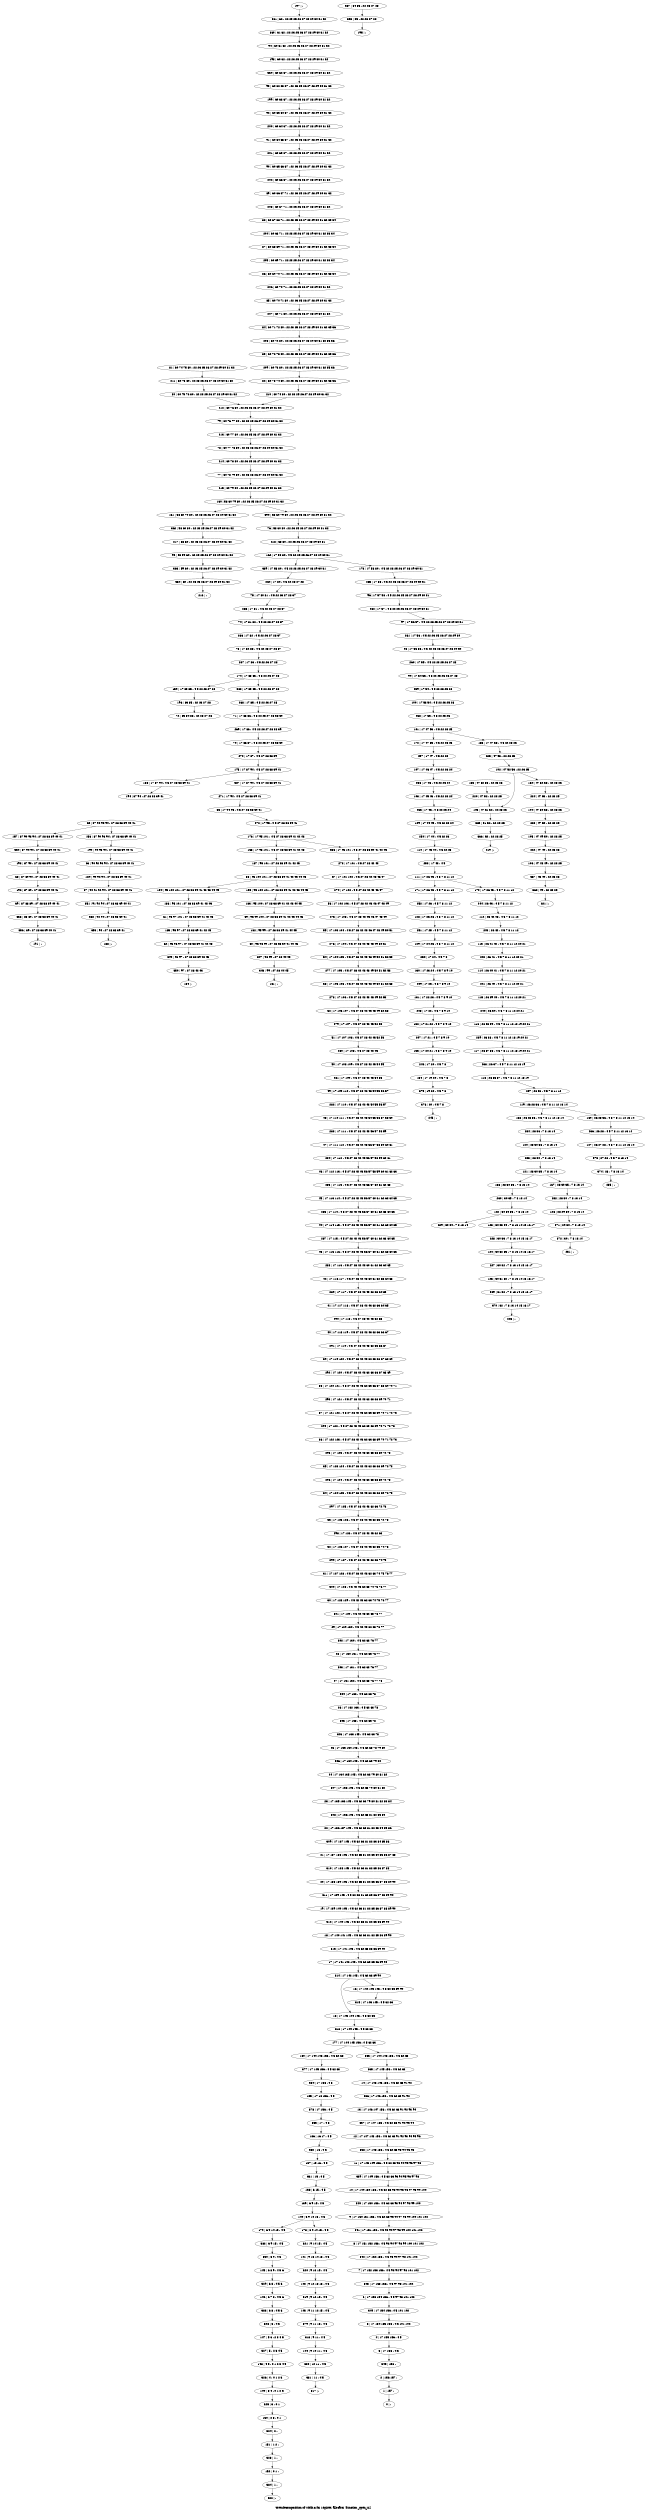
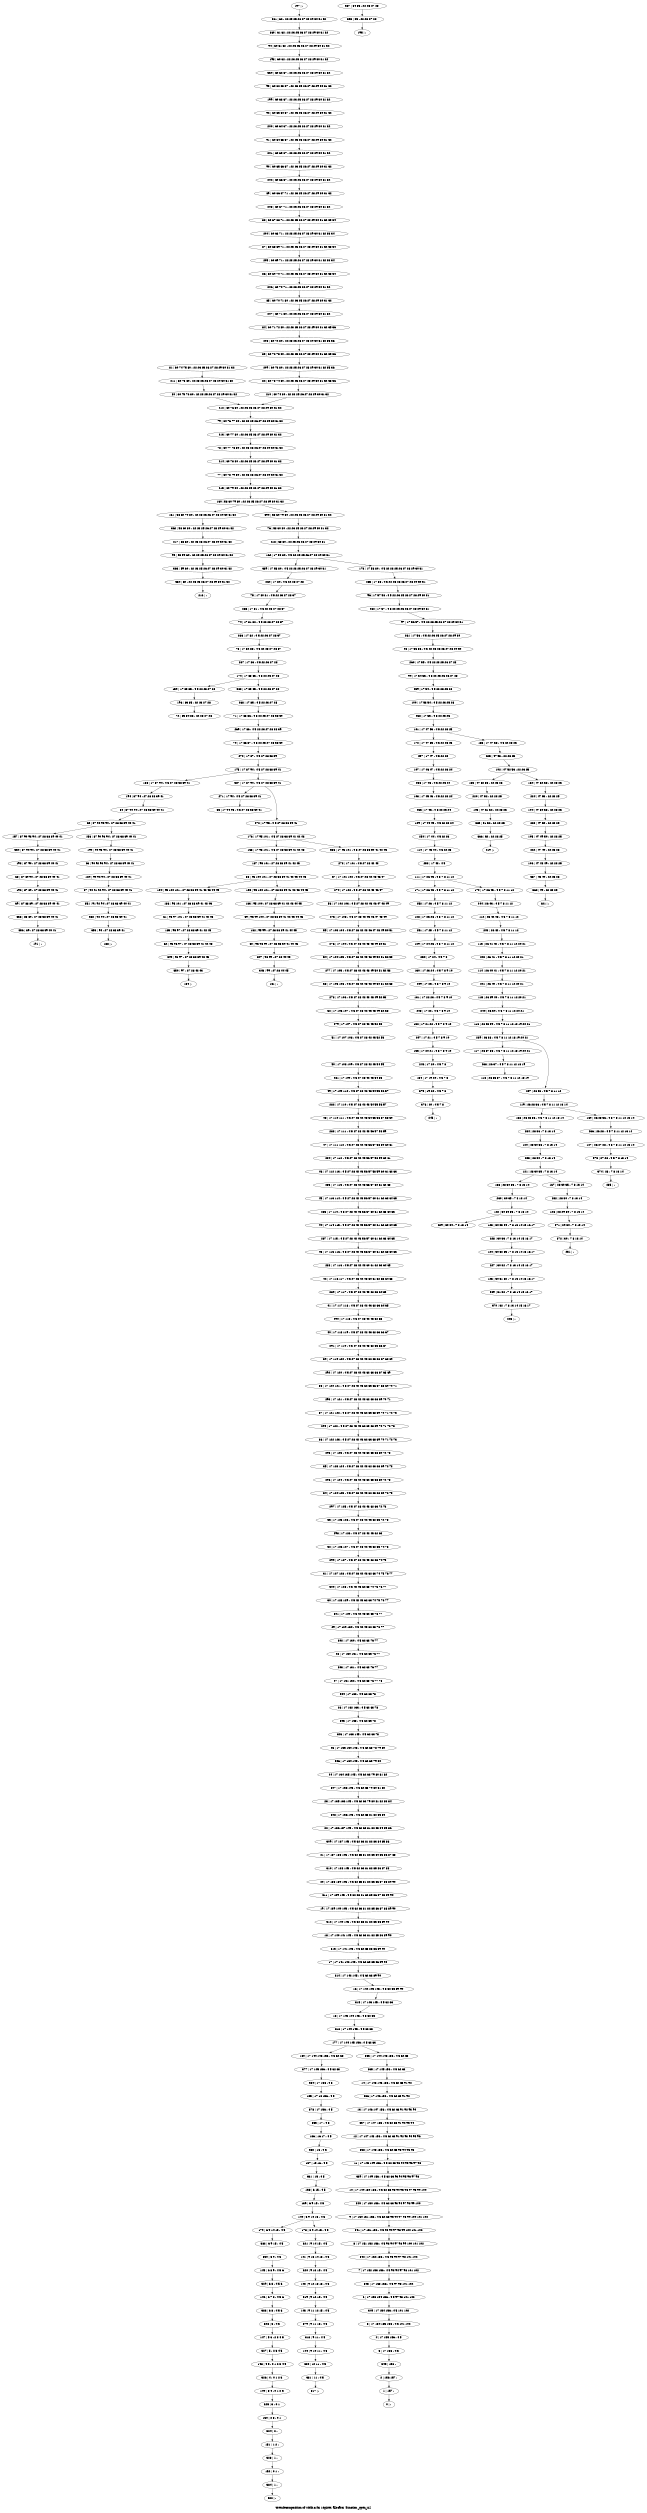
edge "102 | 47 52 53 : 22 23 25" -> "103 | 47 51 52 : 22 23 25": now "102 | 47 52 53 : 22 23 25" -> "163 | 47 52 53 : 22 23 25"
edge "108 | 17 45 46 : 4 5 22 23 24" -> "255 | 17 45 : 4 5 22 23 24": removed
node "64 | 87 90 94 : 27 28 38 39 40 41": added
edge "63 | 17 94 95 : 4 5 27 28 38 39 41" -> "272 | 17 95 : 4 5 27 28 38 39 41": now "387 | 17 87 94 : 4 5 27 28 38 39 41" -> "272 | 17 95 : 4 5 27 28 38 39 41"
node "280 | 17 108 : 4 5 27 28 42 43": removed
edge "118 | 26 36 37 : 4 5 7 8 11 12 18 19" -> "237 | 26 36 : 4 5 7 8 11 12": now "239 | 26 38 : 4 5 7 8 11 12 18 19 20 21" -> "237 | 26 36 : 4 5 7 8 11 12"
edge "285 | 17 113 : 4 5 27 28 42 43 56 57 60 61 62 63" -> "45 | 17 113 114 : 4 5 27 28 42 43 56 57 60 61 62 63 64 65": added
edge "314 | 17 142 145 : 4 5 62 63 89 90" -> "15 | 17 143 144 145 : 4 5 62 63": now "315 | 17 143 145 : 4 5 62 63" -> "15 | 17 143 144 145 : 4 5 62 63"
edge "382 | 6 9 15 : 4 5" -> "330 | 6 9 : 4 5": removed
